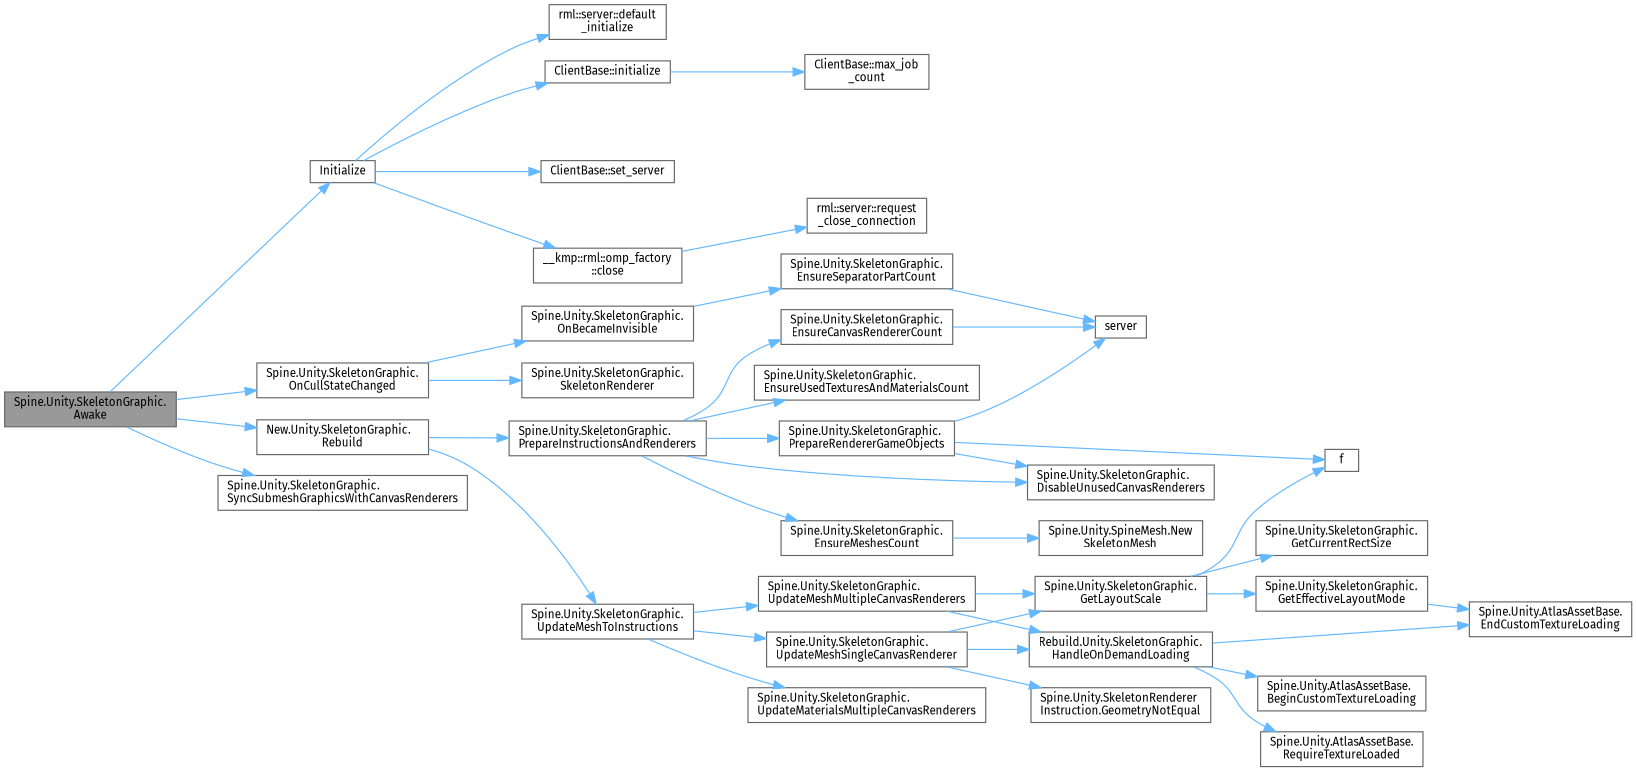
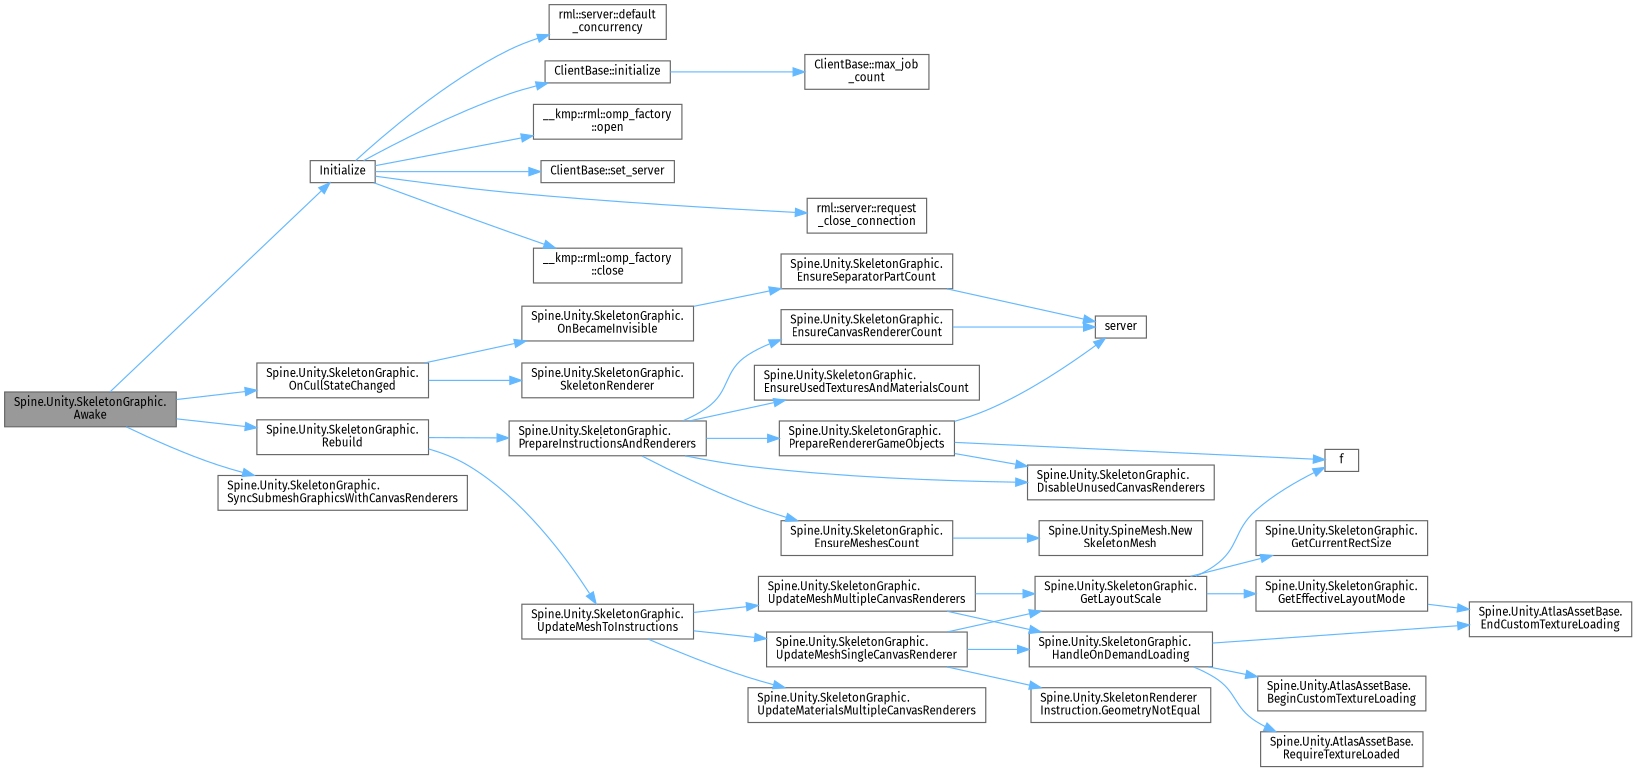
node "rml::server::default _initialize": label "rml::server::default _initialize" -> "rml::server::default _concurrency"
node "__kmp::rml::omp_factory ::open": added
edge "__kmp::rml::omp_factory ::close" -> "rml::server::request _close_connection": now "Initialize" -> "rml::server::request _close_connection"
node "New.Unity.SkeletonGraphic. Rebuild": label "New.Unity.SkeletonGraphic. Rebuild" -> "Spine.Unity.SkeletonGraphic. Rebuild"
node "Rebuild.Unity.SkeletonGraphic. HandleOnDemandLoading": label "Rebuild.Unity.SkeletonGraphic. HandleOnDemandLoading" -> "Spine.Unity.SkeletonGraphic. HandleOnDemandLoading"
